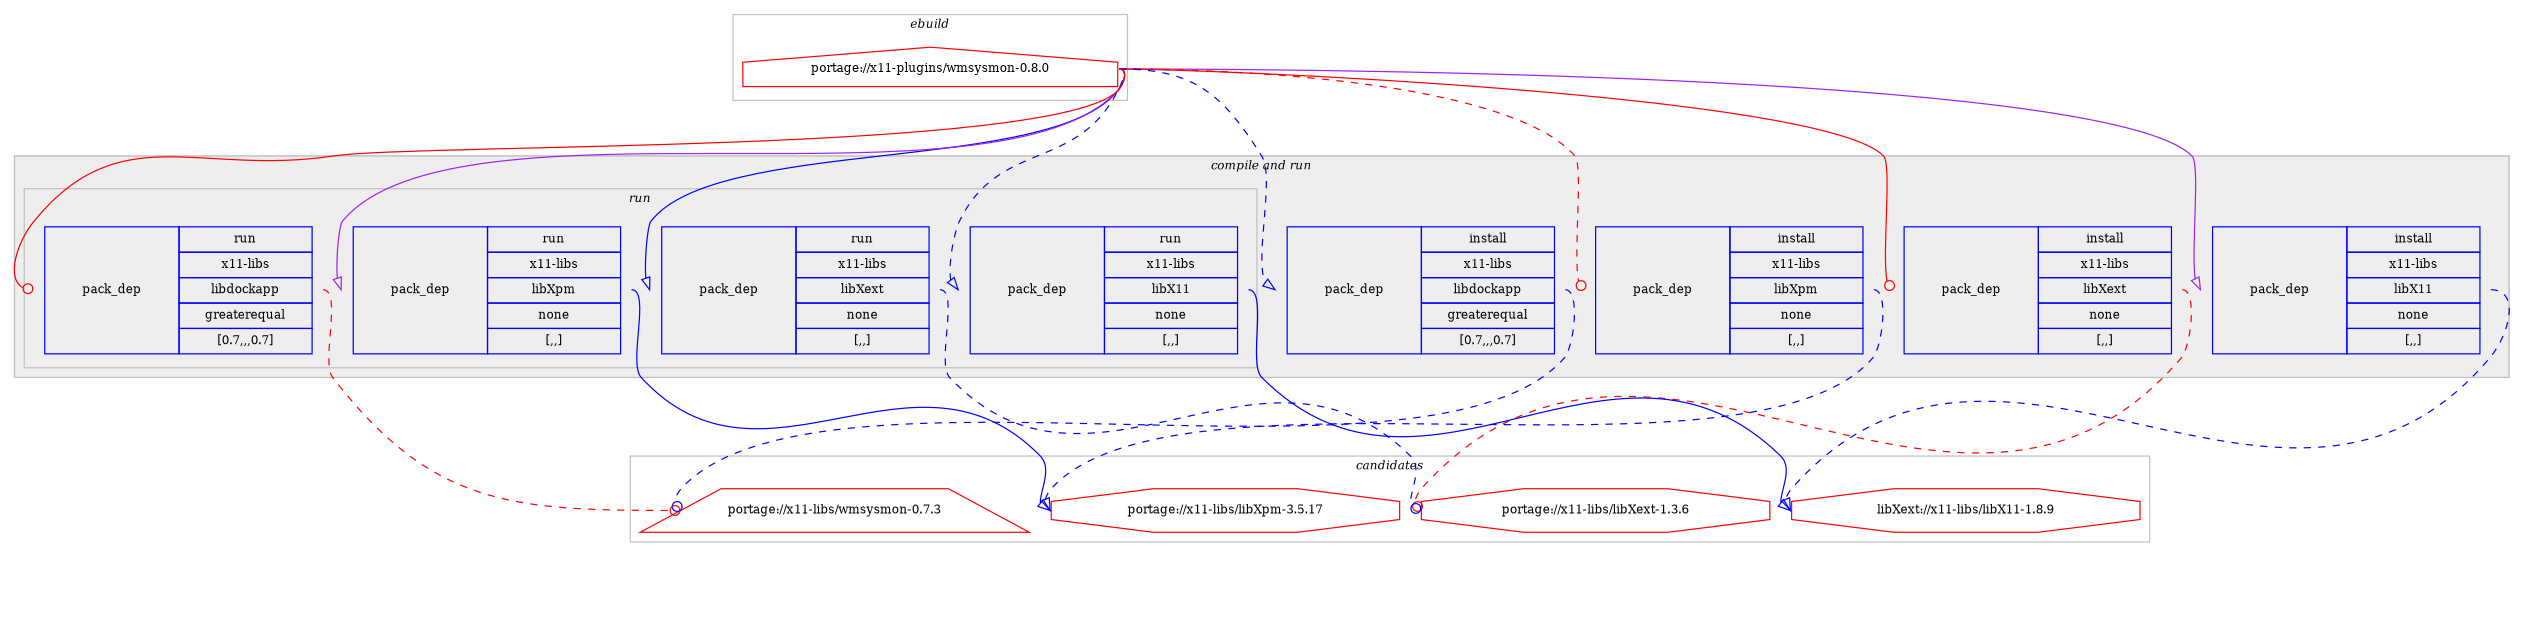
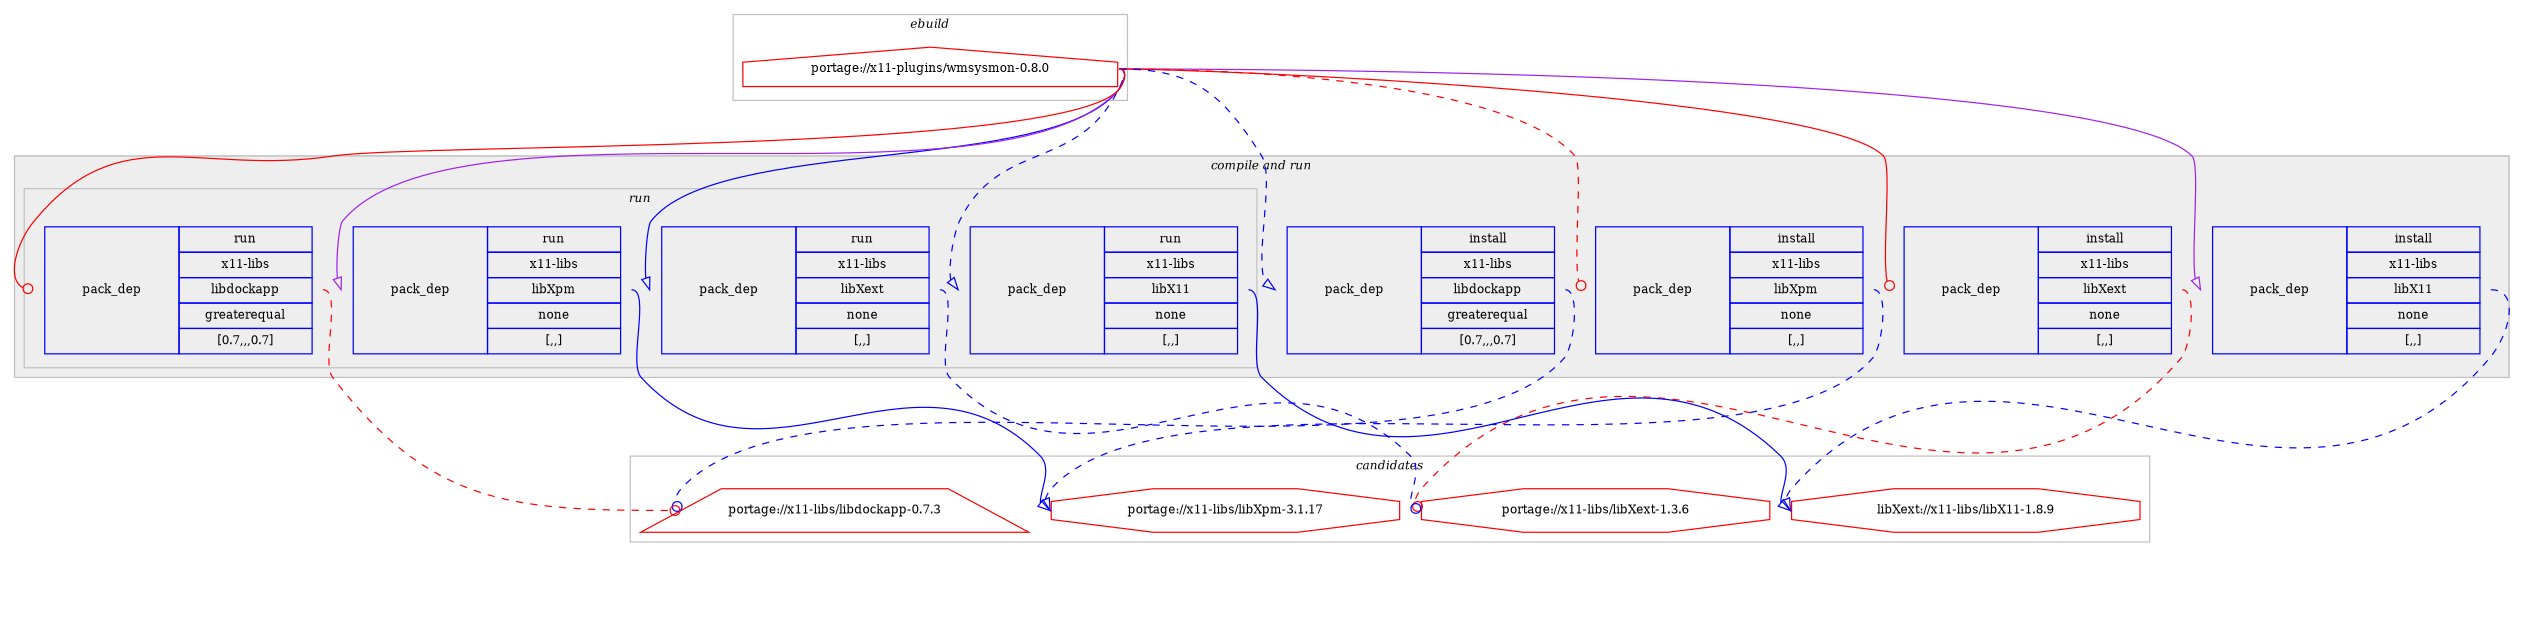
node "portage://x11-libs/wmsysmon-0.7.3": label "portage://x11-libs/wmsysmon-0.7.3" -> "portage://x11-libs/libdockapp-0.7.3"
node "portage://x11-libs/libXpm-3.5.17": label "portage://x11-libs/libXpm-3.5.17" -> "portage://x11-libs/libXpm-3.1.17"
